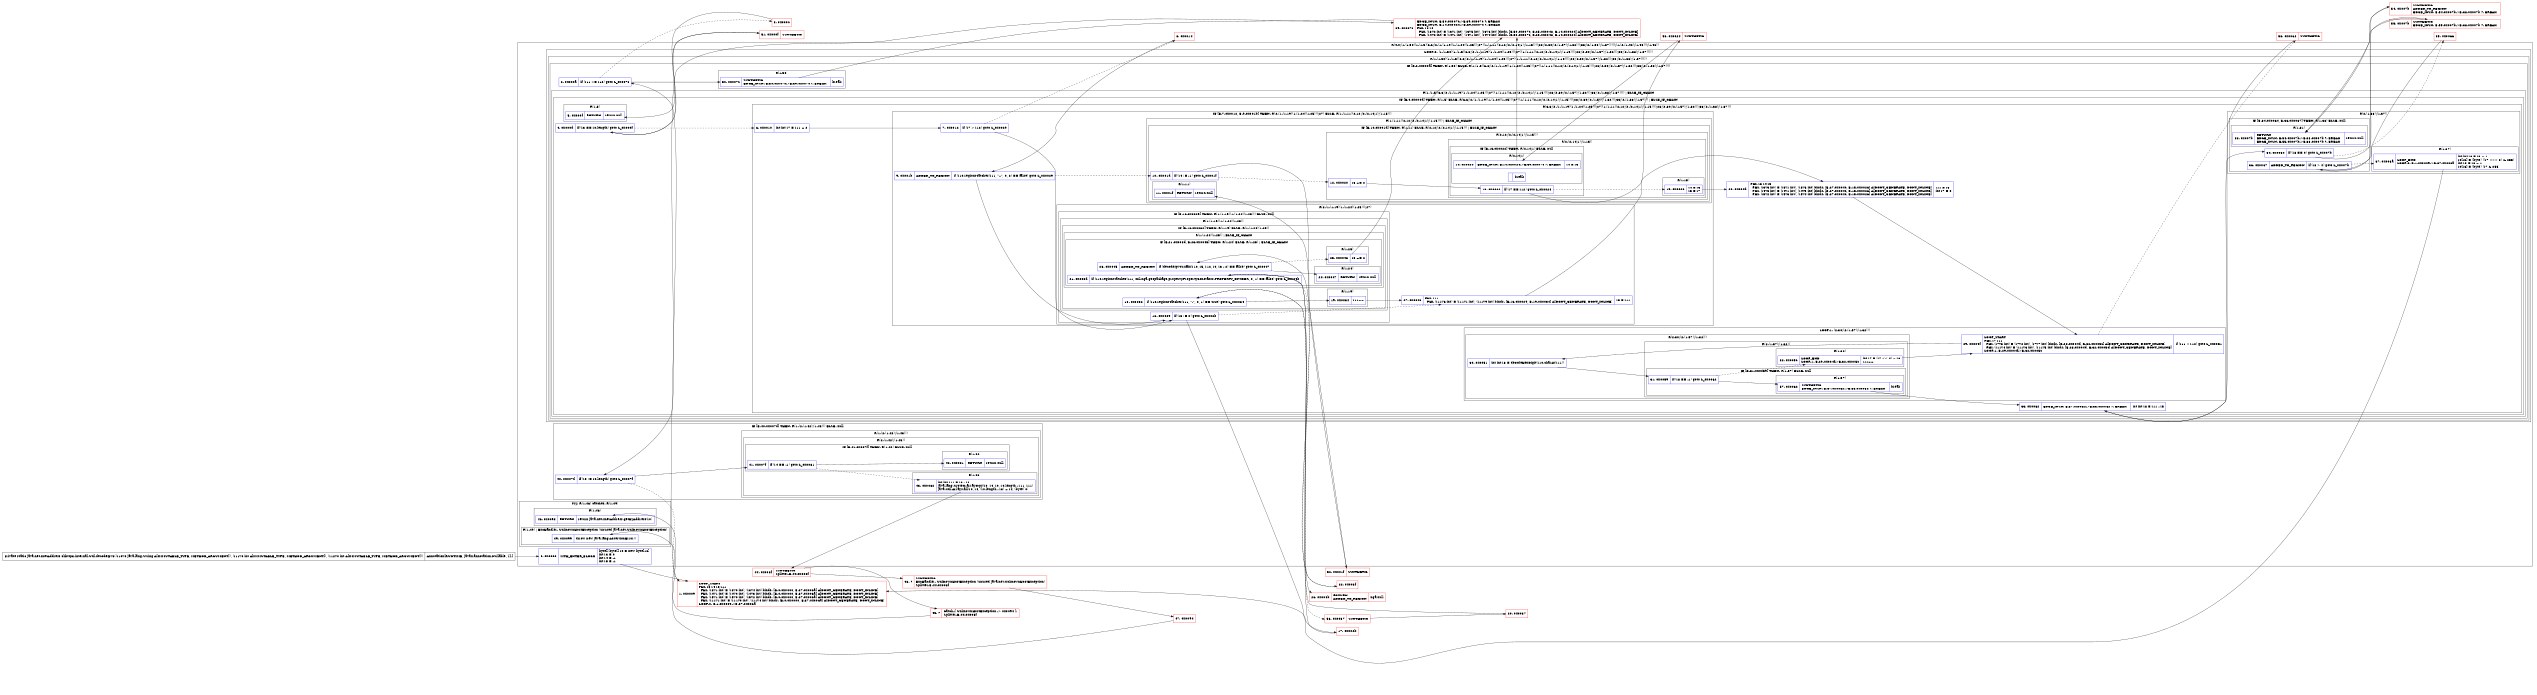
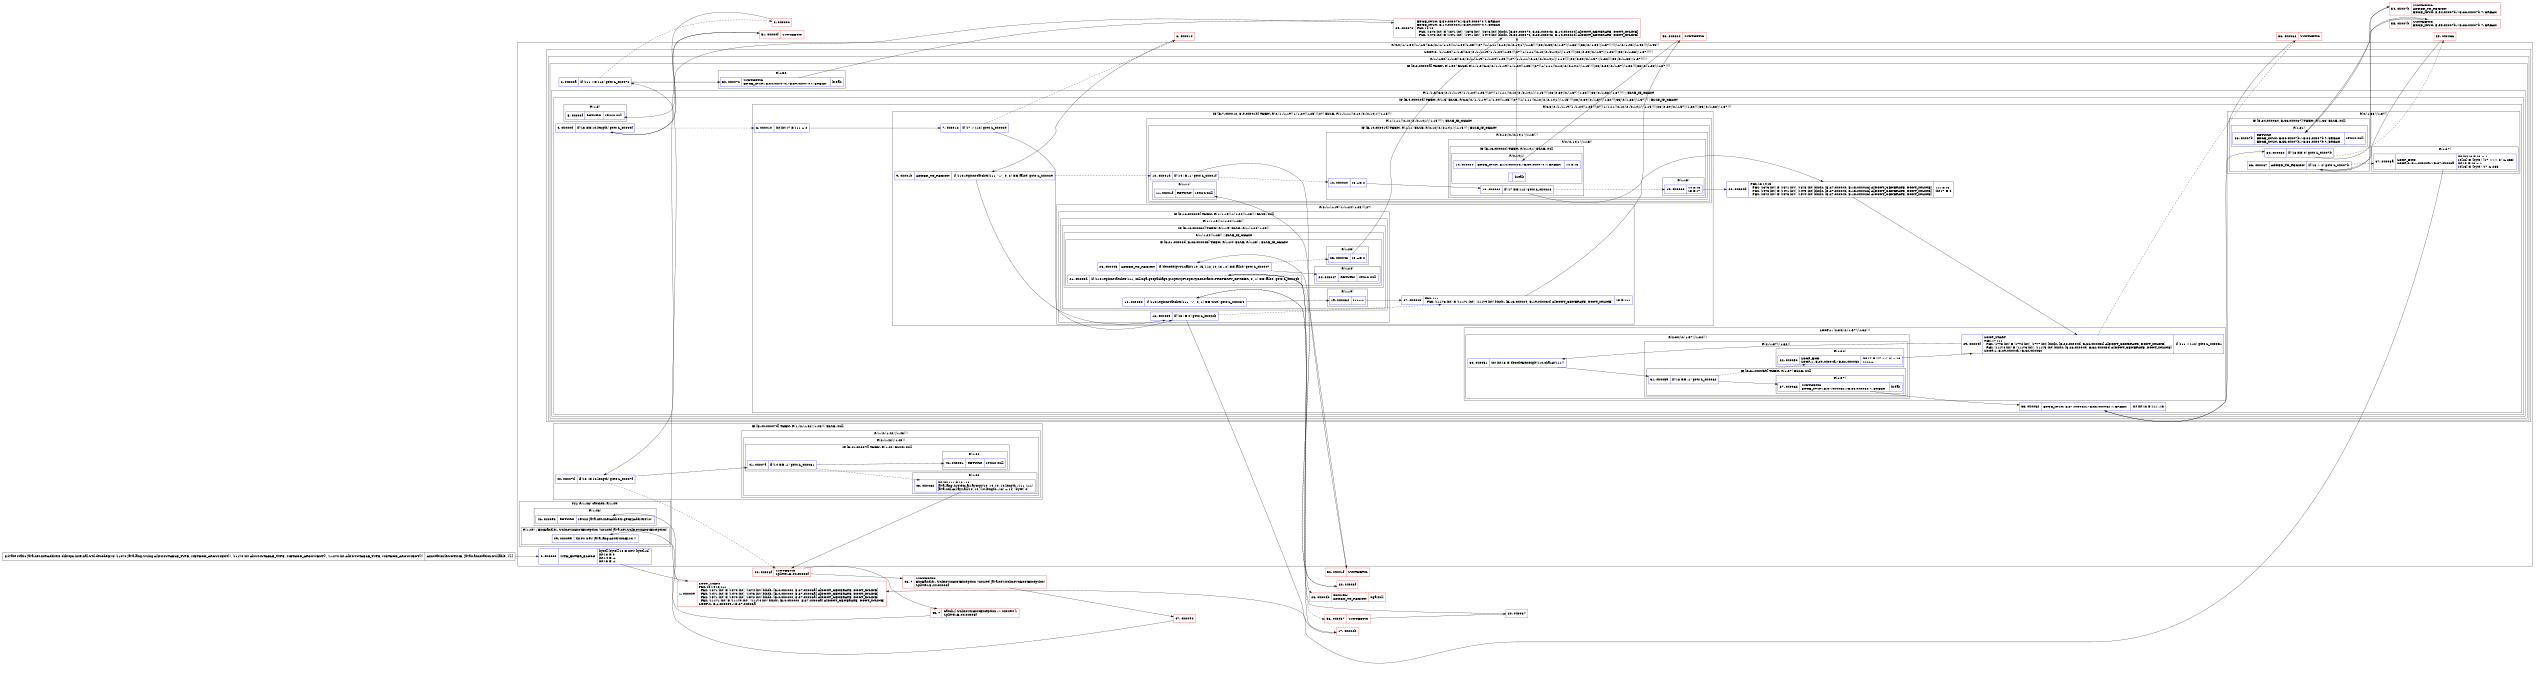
edge "40: 0x007d" -> "1: 0x0009": now "40: 0x007d" -> "44: 0x008f"
